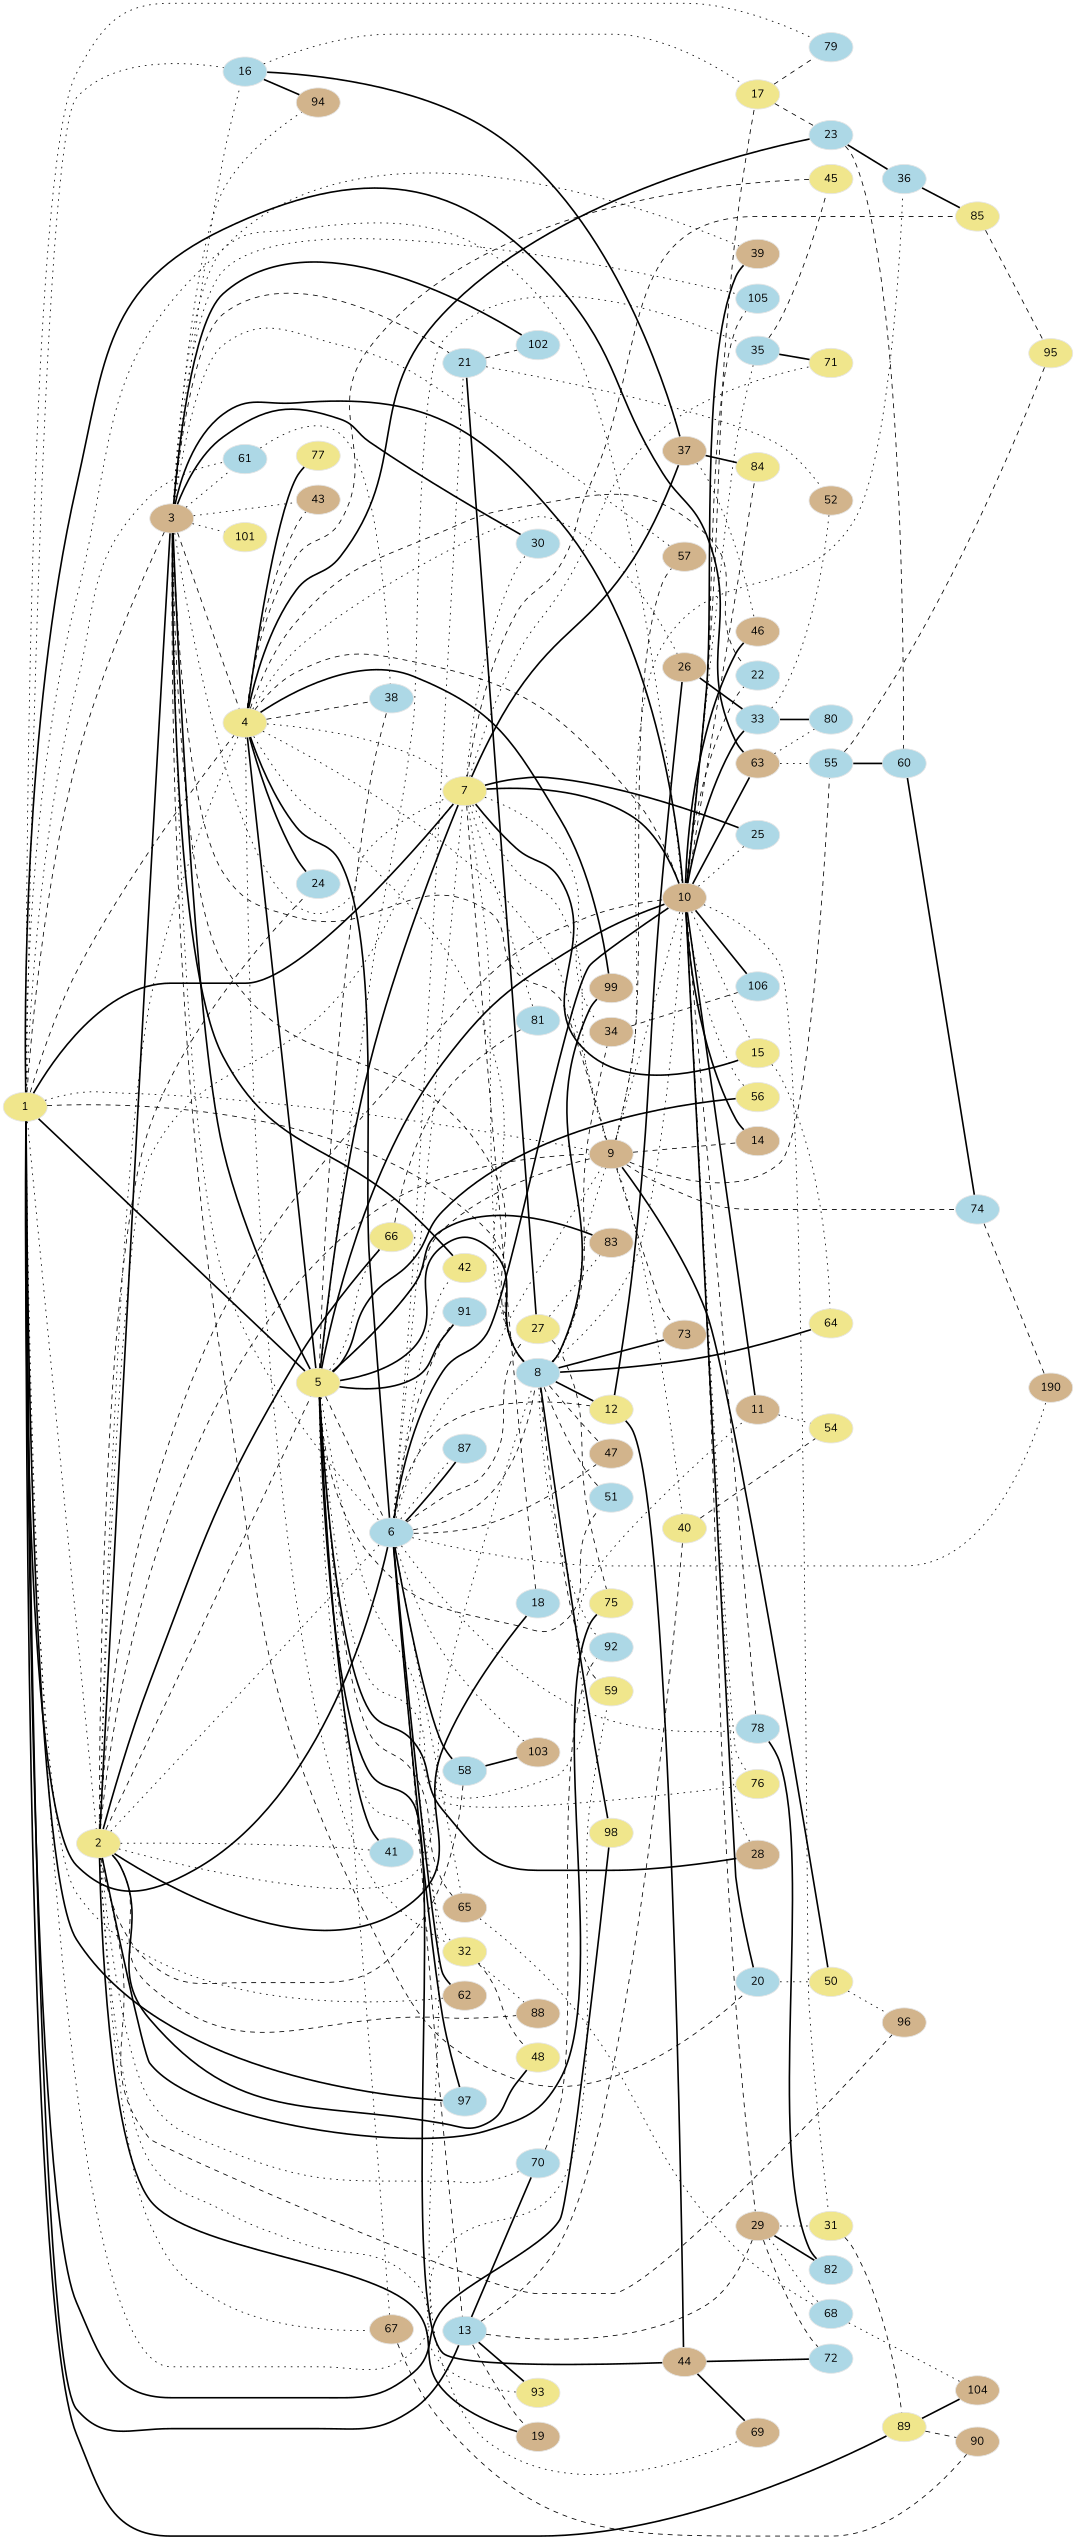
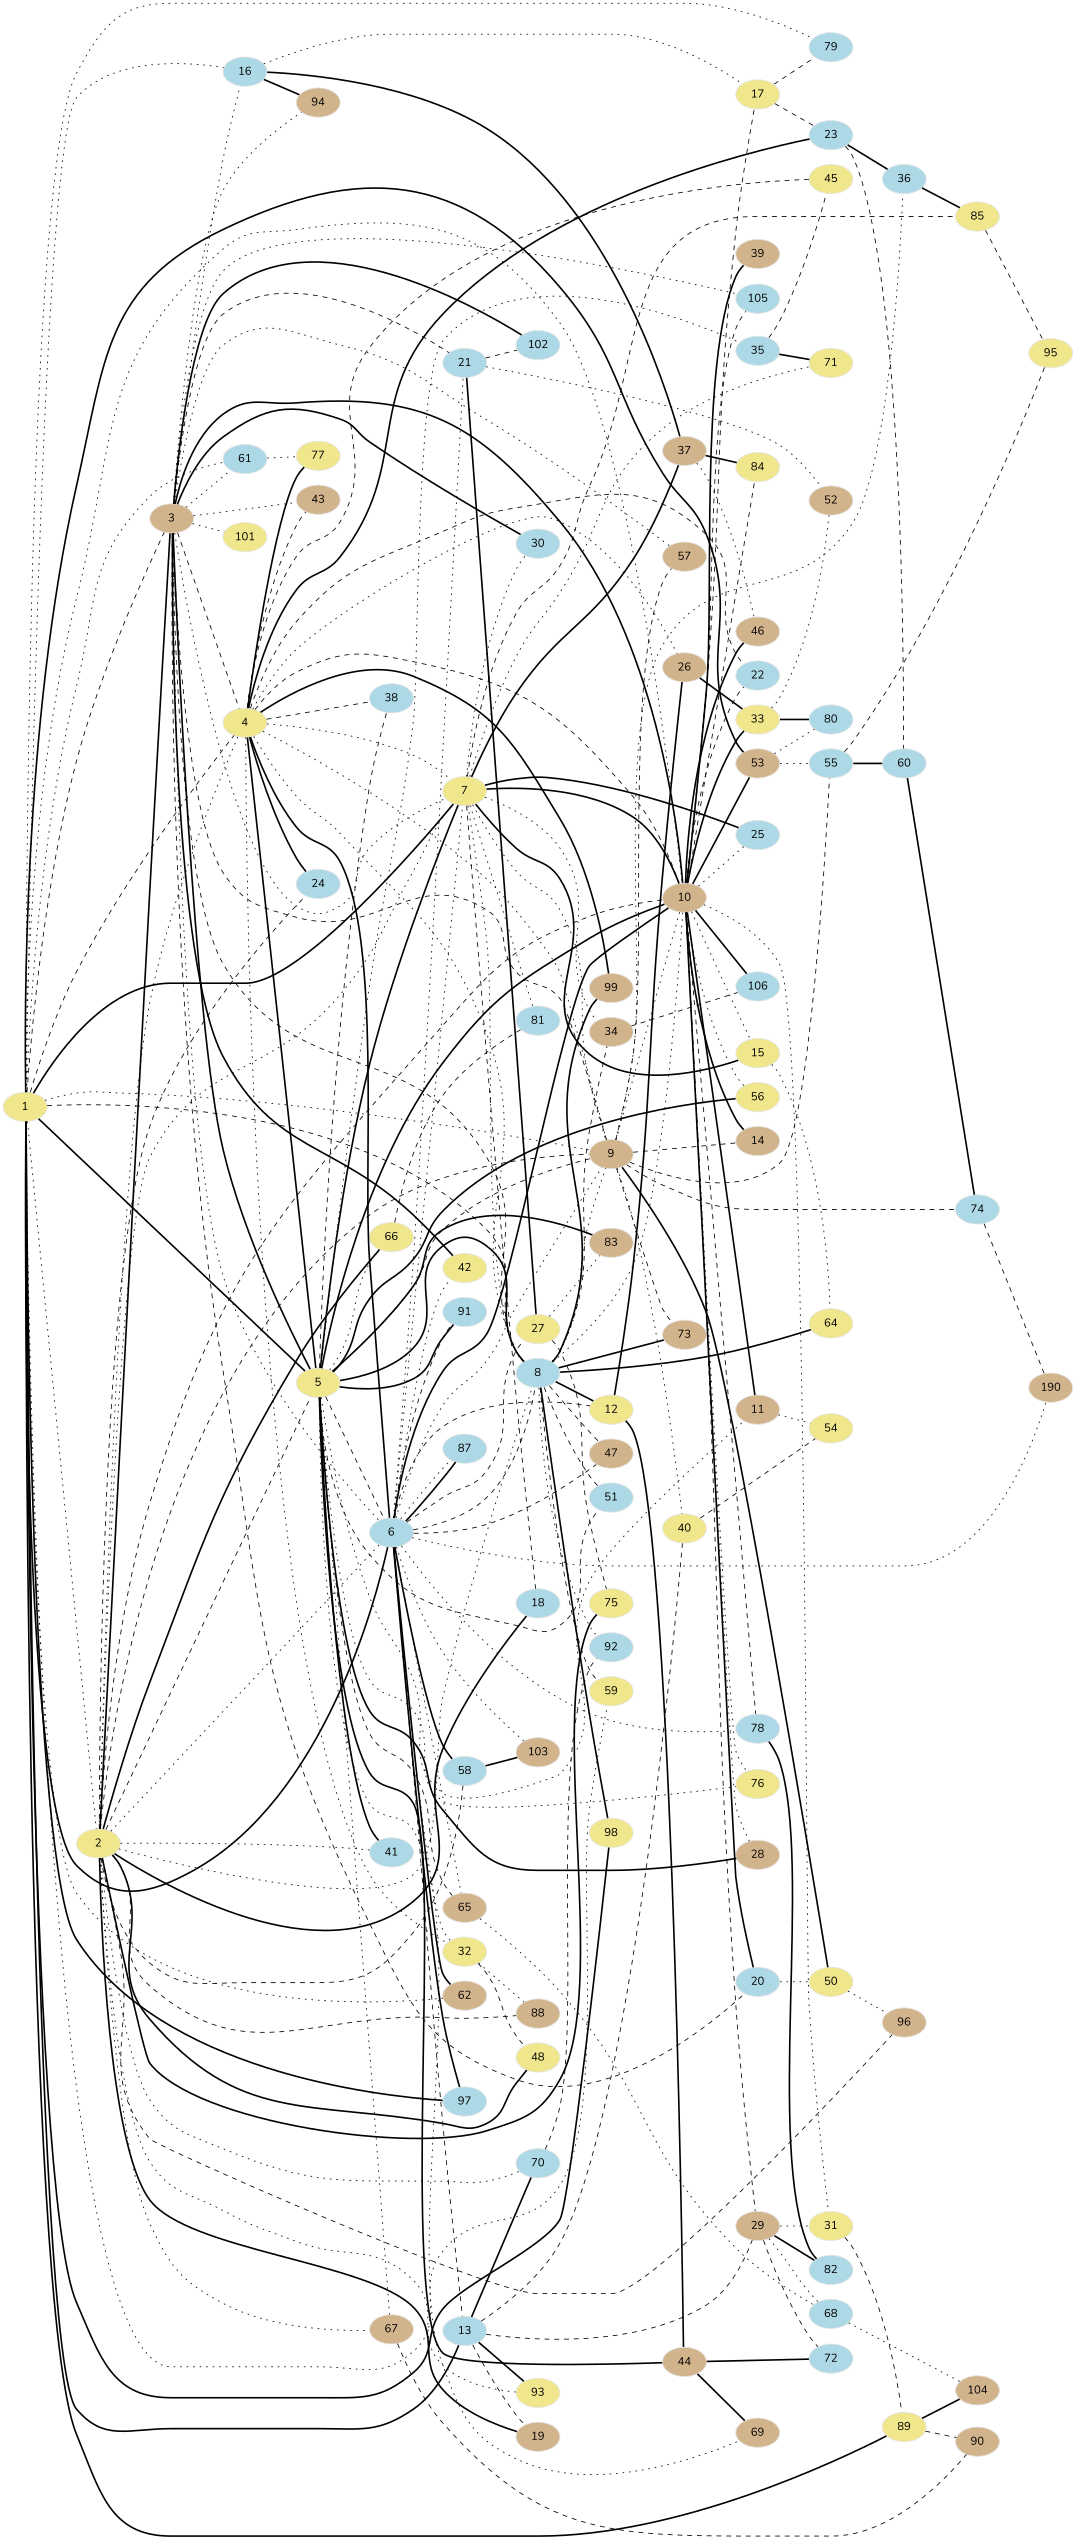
edge "39" -- "3": removed
edge "61" -- "38": now "61" -- "77"
edge "35" -- "10": removed
node "33": fillcolor lightblue -> khaki
node "63": label "63" -> "53"
